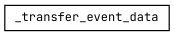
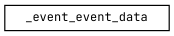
node "_transfer_event_data": label "_transfer_event_data" -> "_event_event_data"
